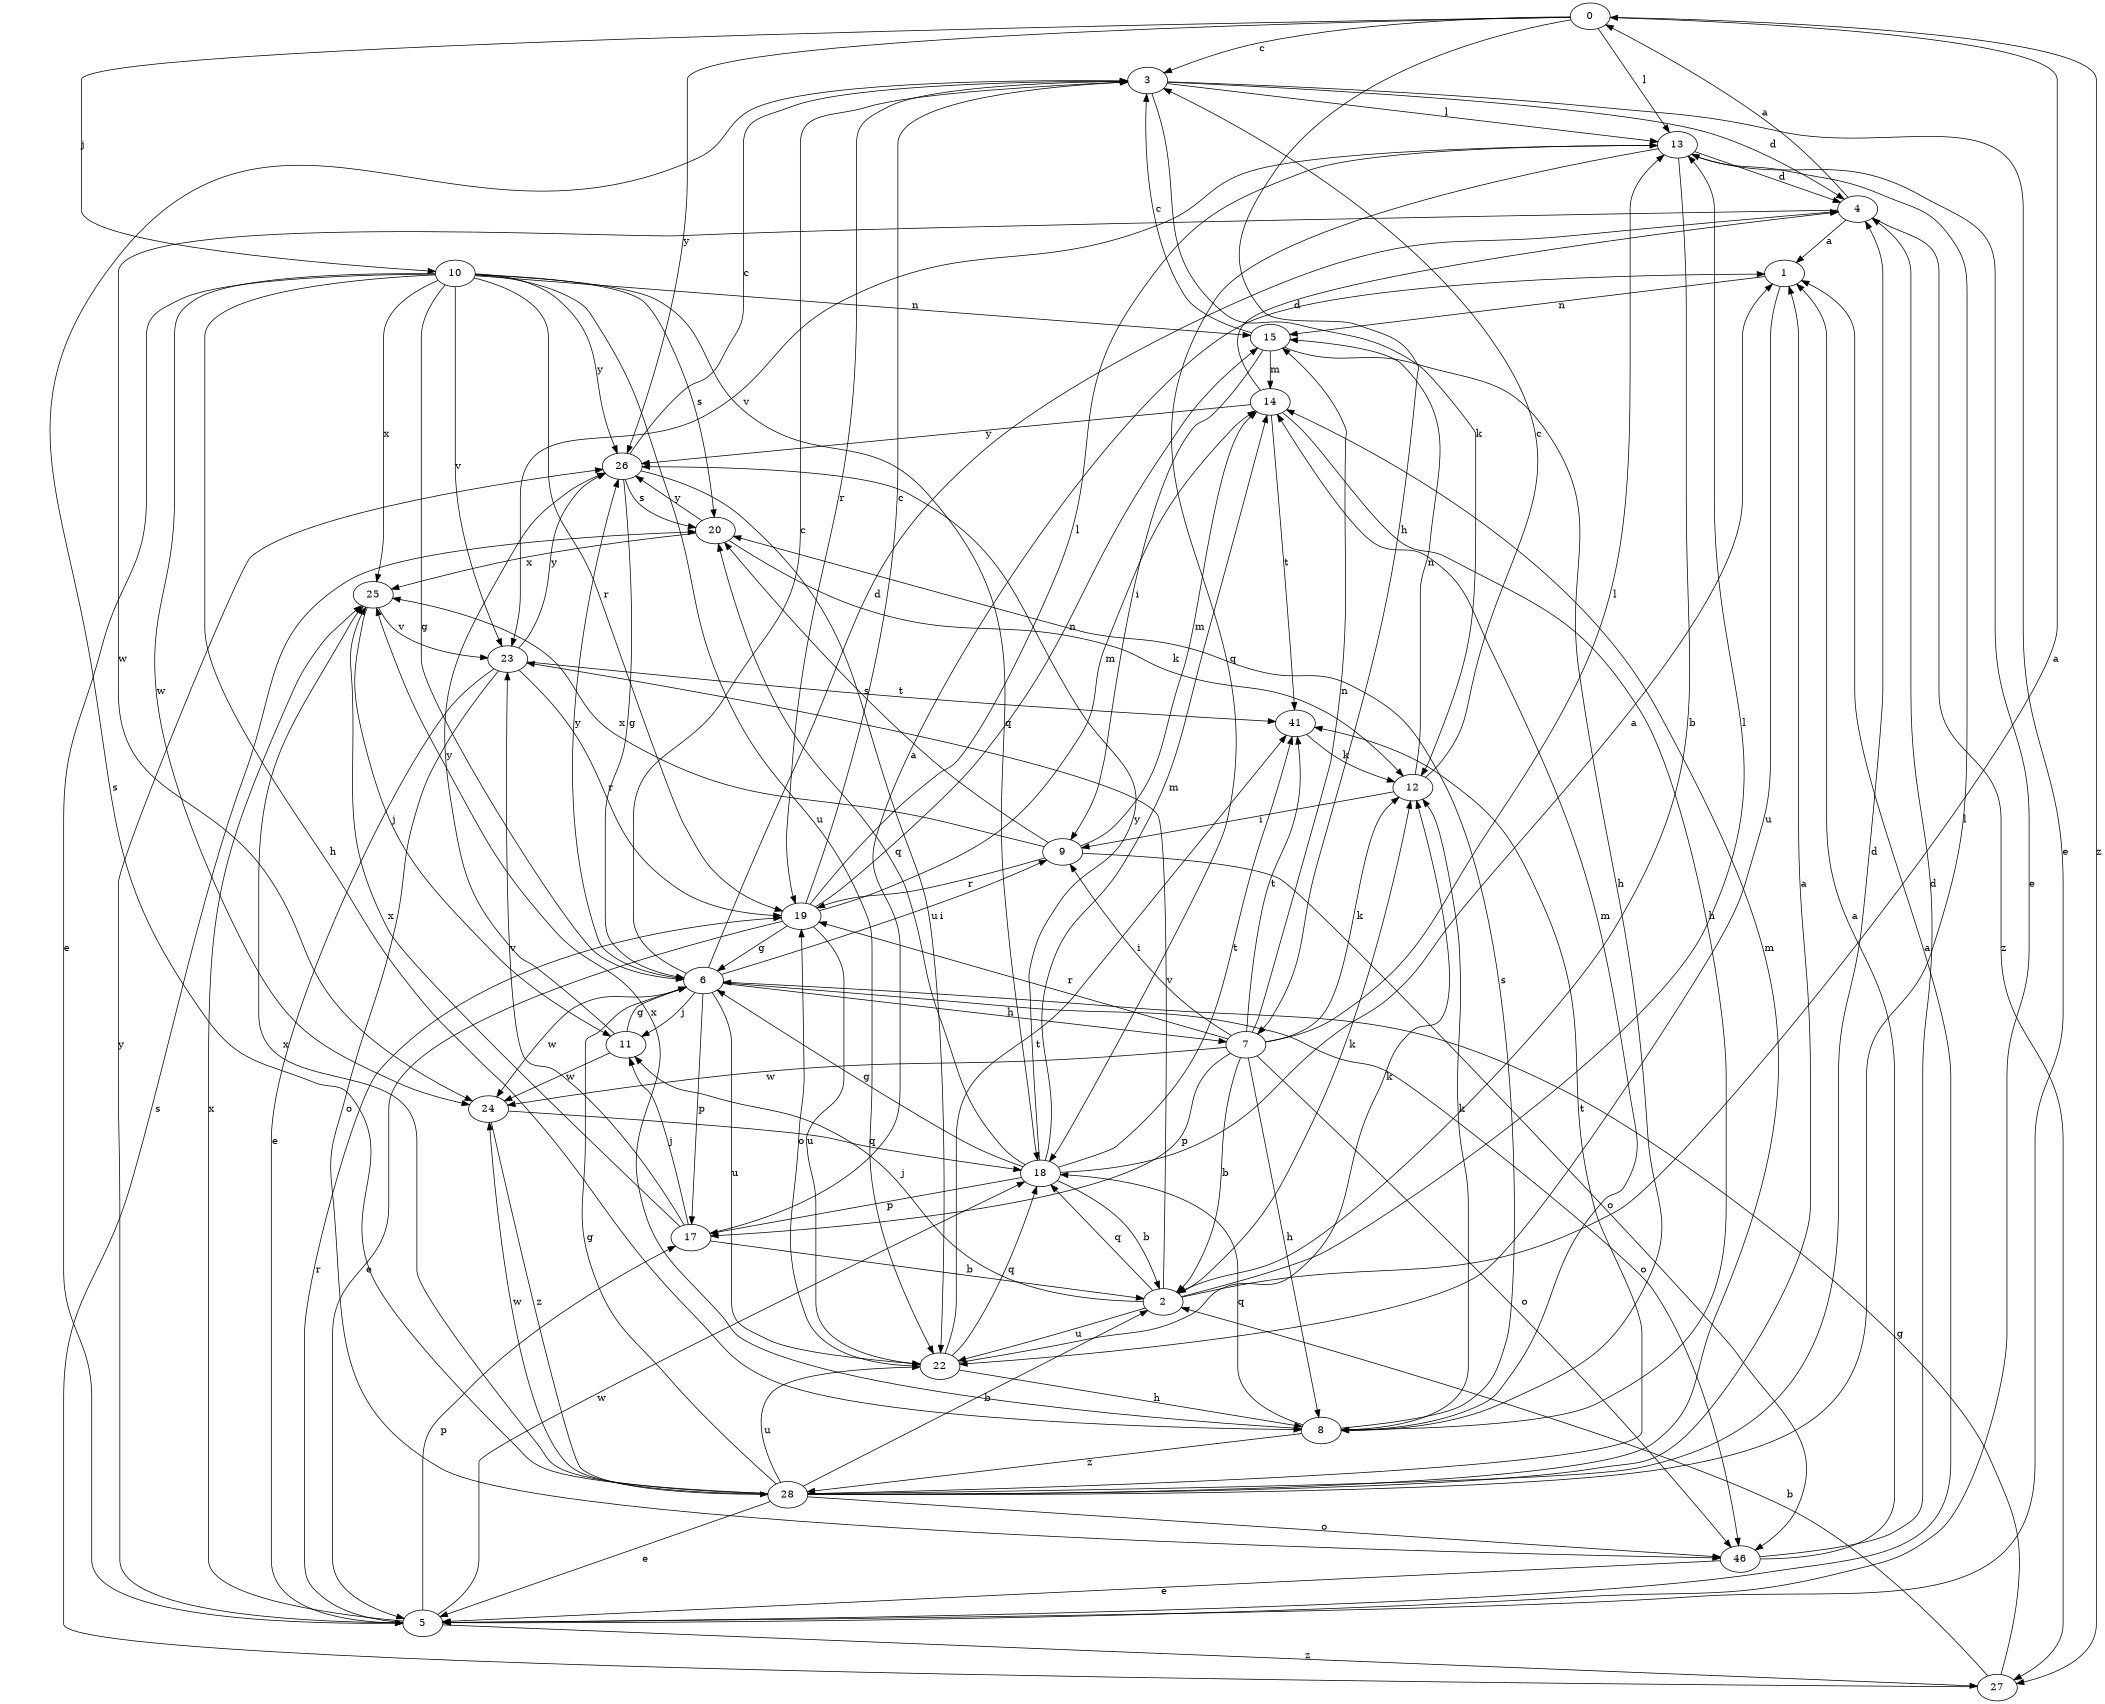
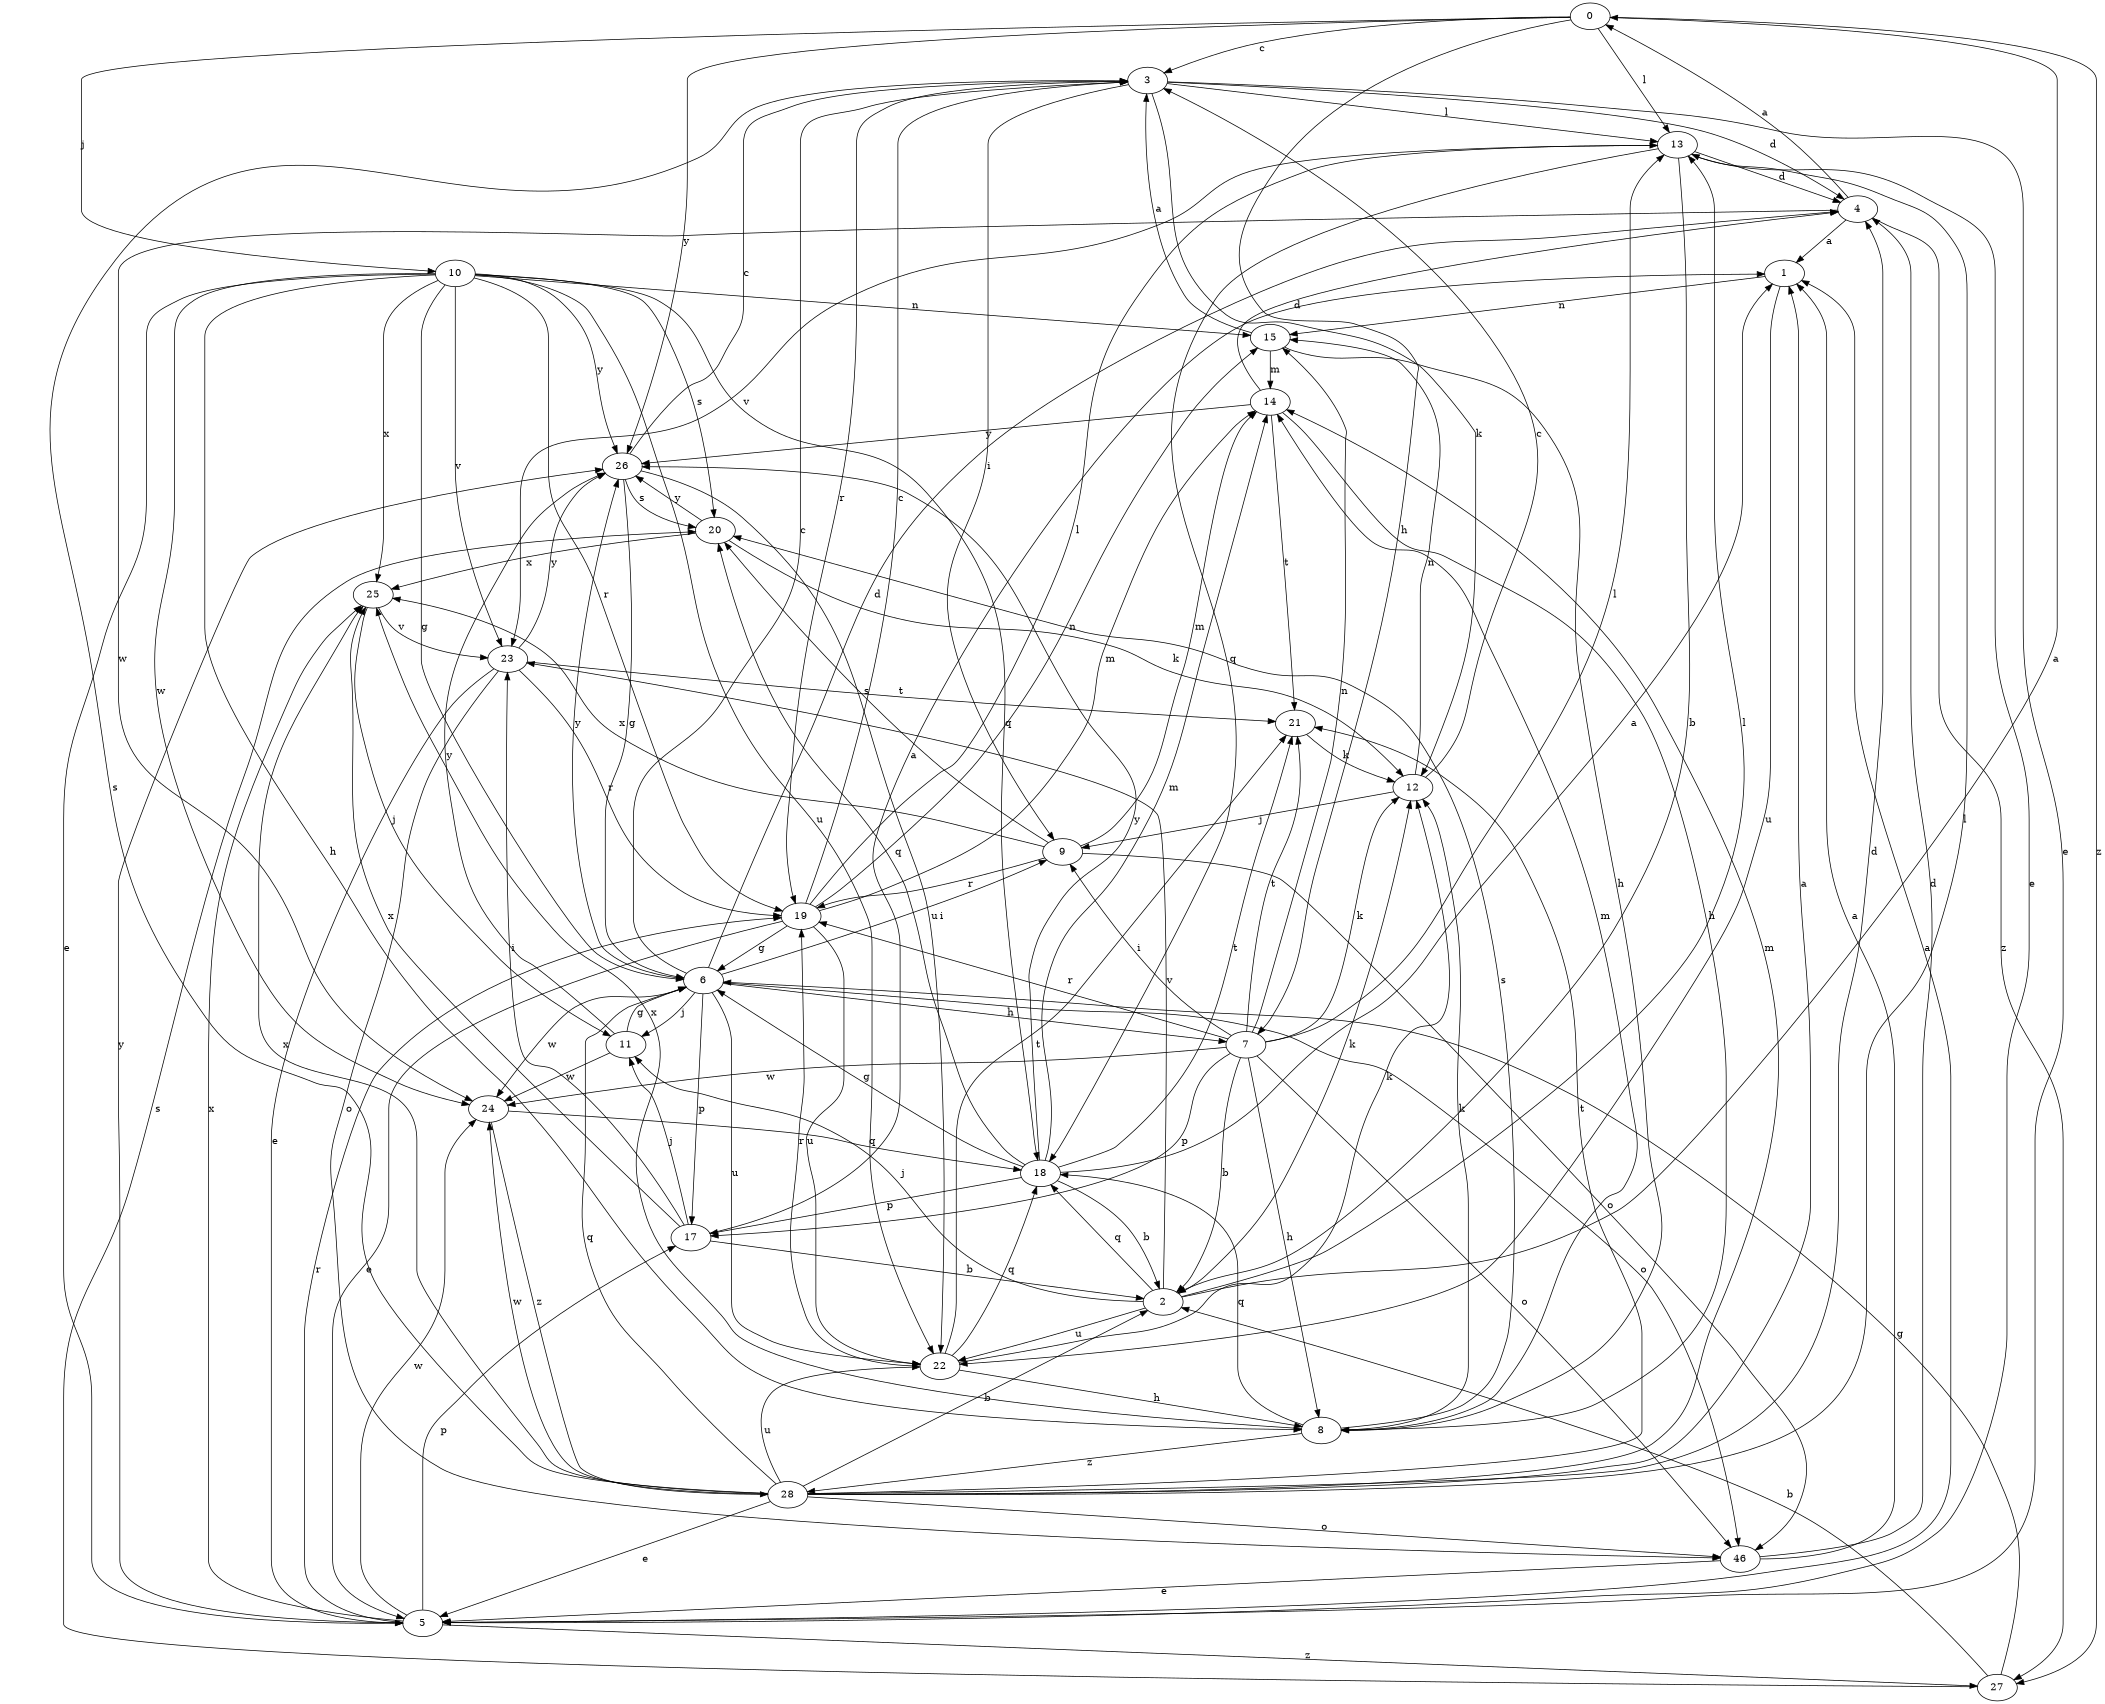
edge "15" -> "3": label "c" -> "a"
edge "15" -> "9": now "3" -> "9"
node "41": label "41" -> "21"
edge "12" -> "9": label "i" -> "j"
edge "17" -> "23": label "v" -> "i"
edge "22" -> "19": label "o" -> "r"
edge "28" -> "6": label "g" -> "q"
edge "5" -> "18": now "5" -> "24"
